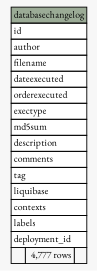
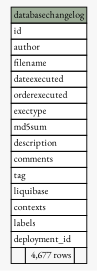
node "databasechangelog": text "4,777 rows" -> "4,677 rows"
